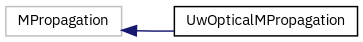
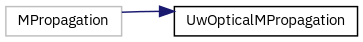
edge "UwOpticalMPropagation" -> "MPropagation": reversed
